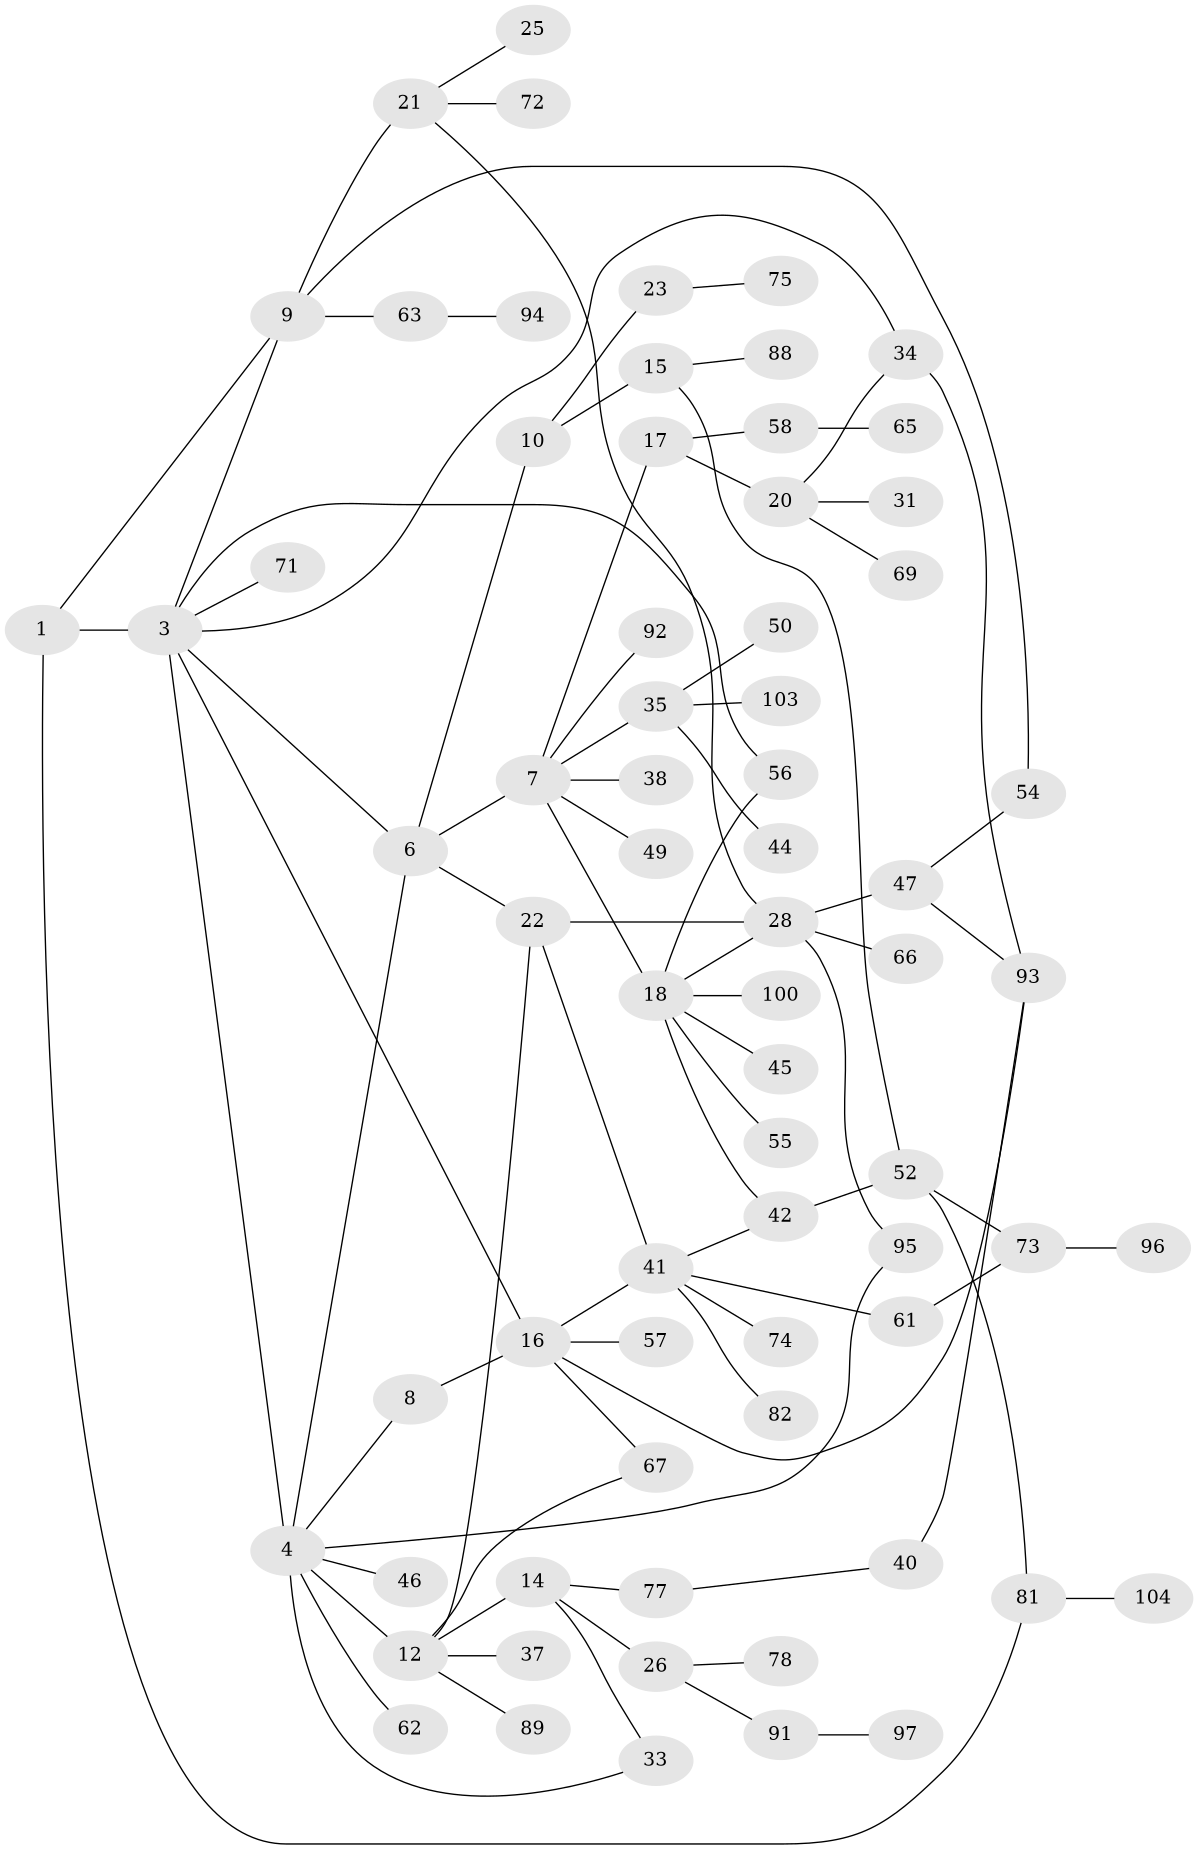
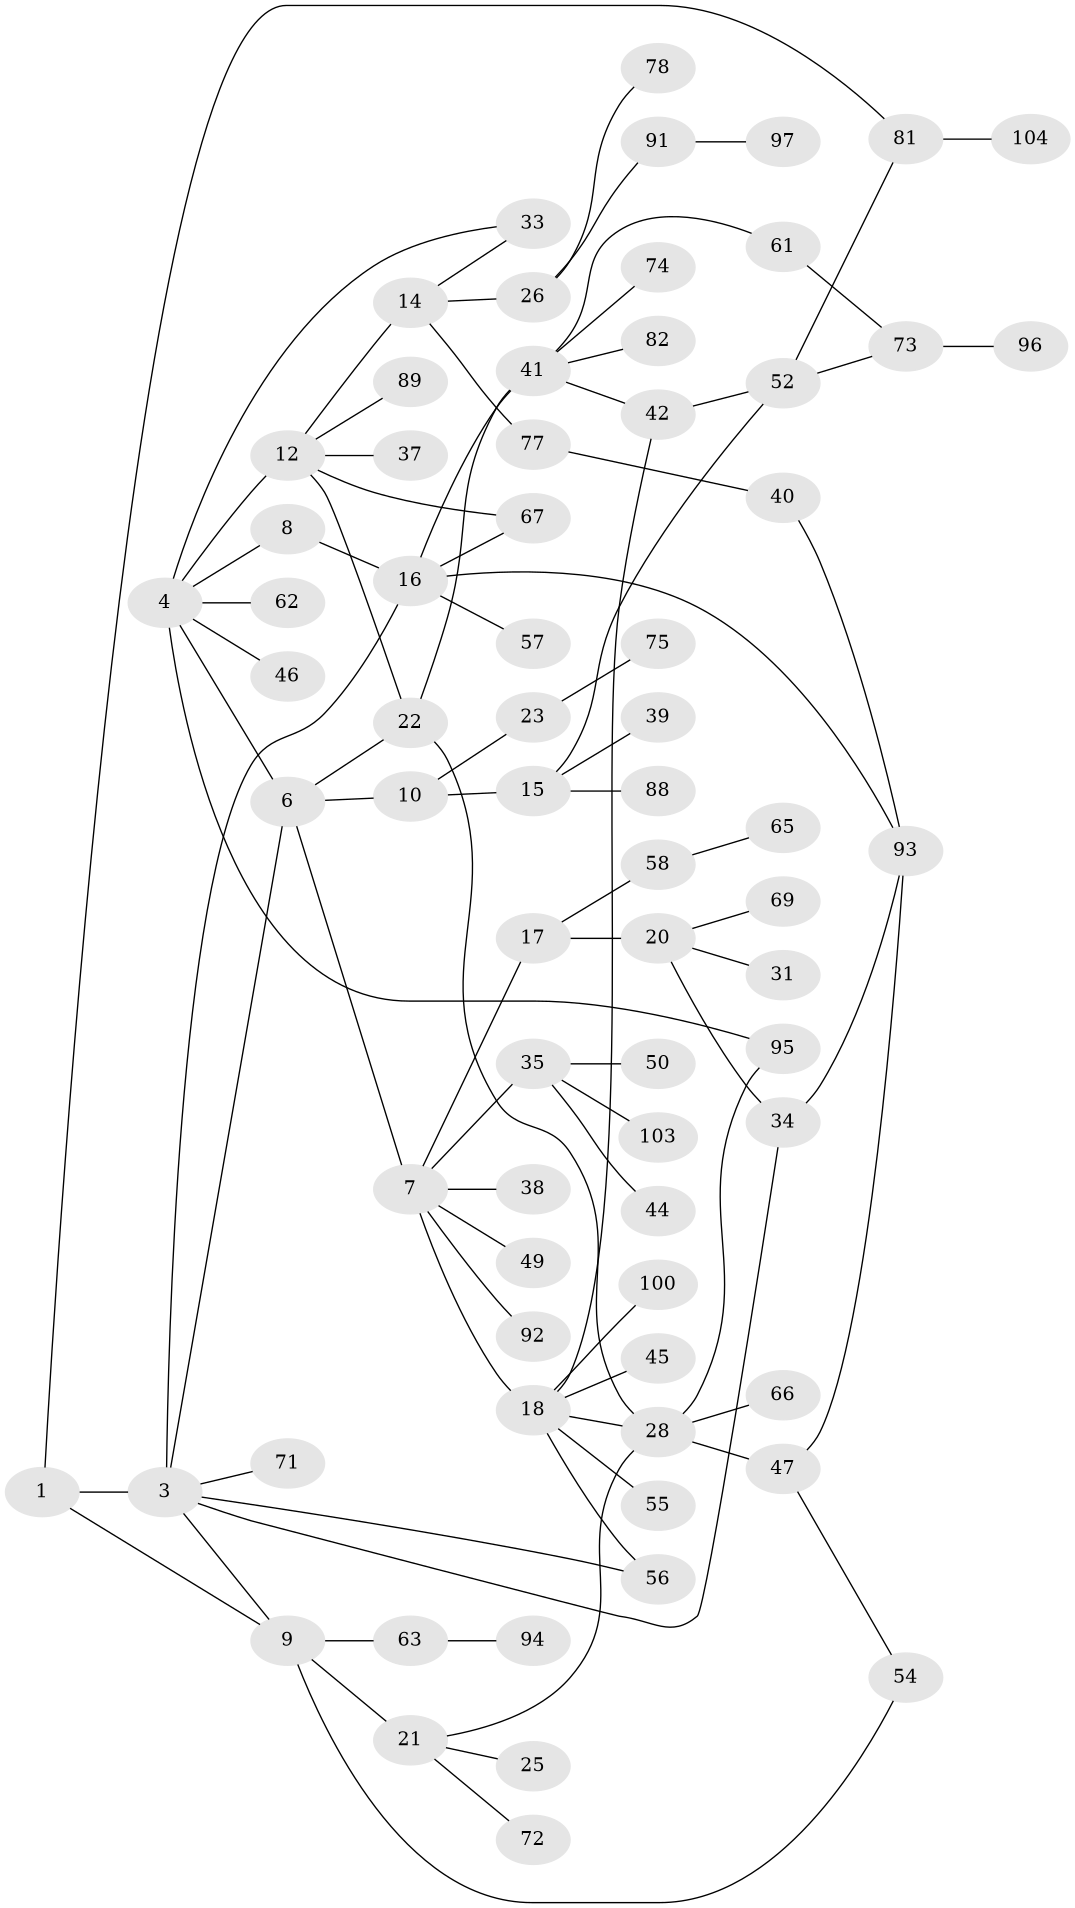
node "39": added
edge "3" -- "4": removed
